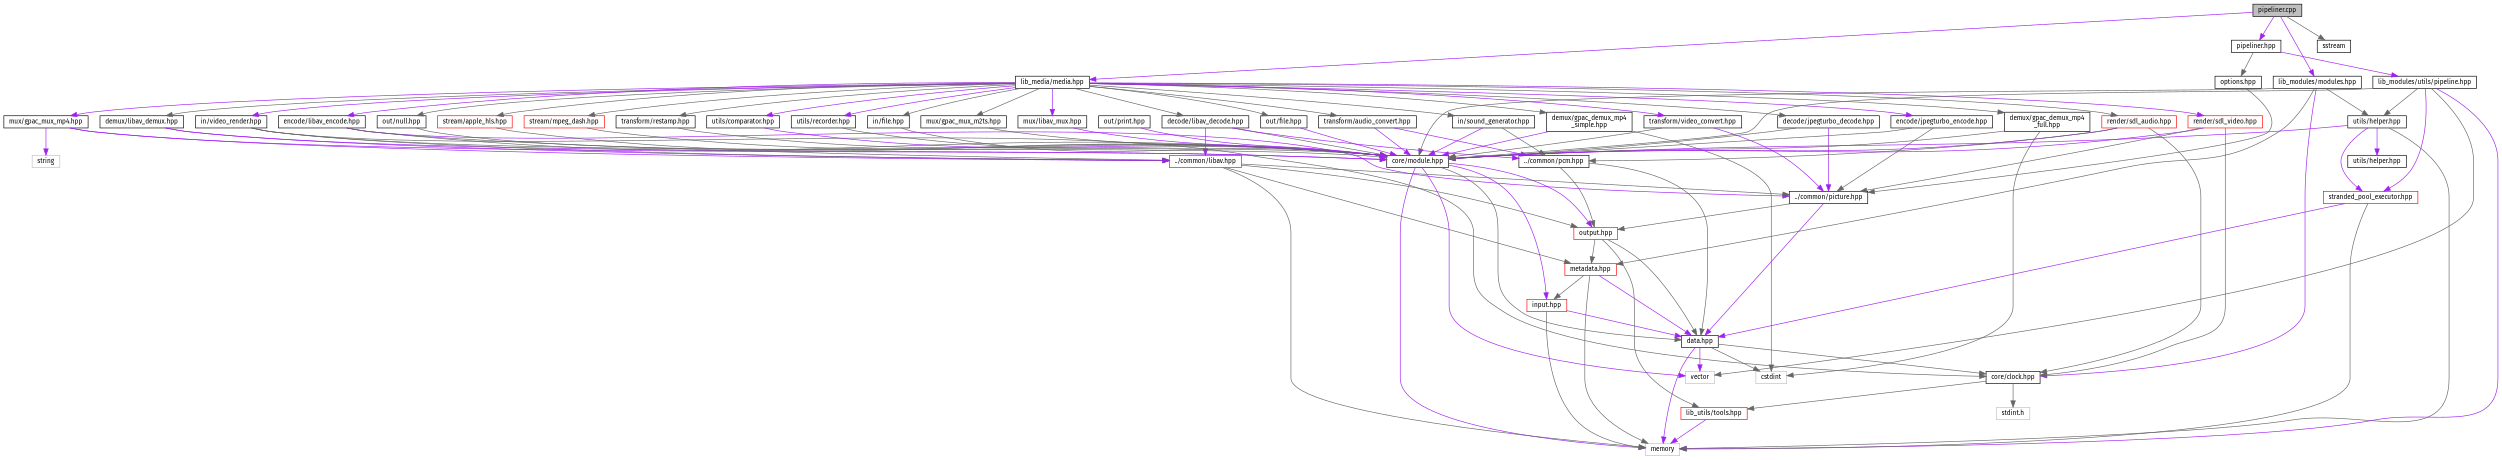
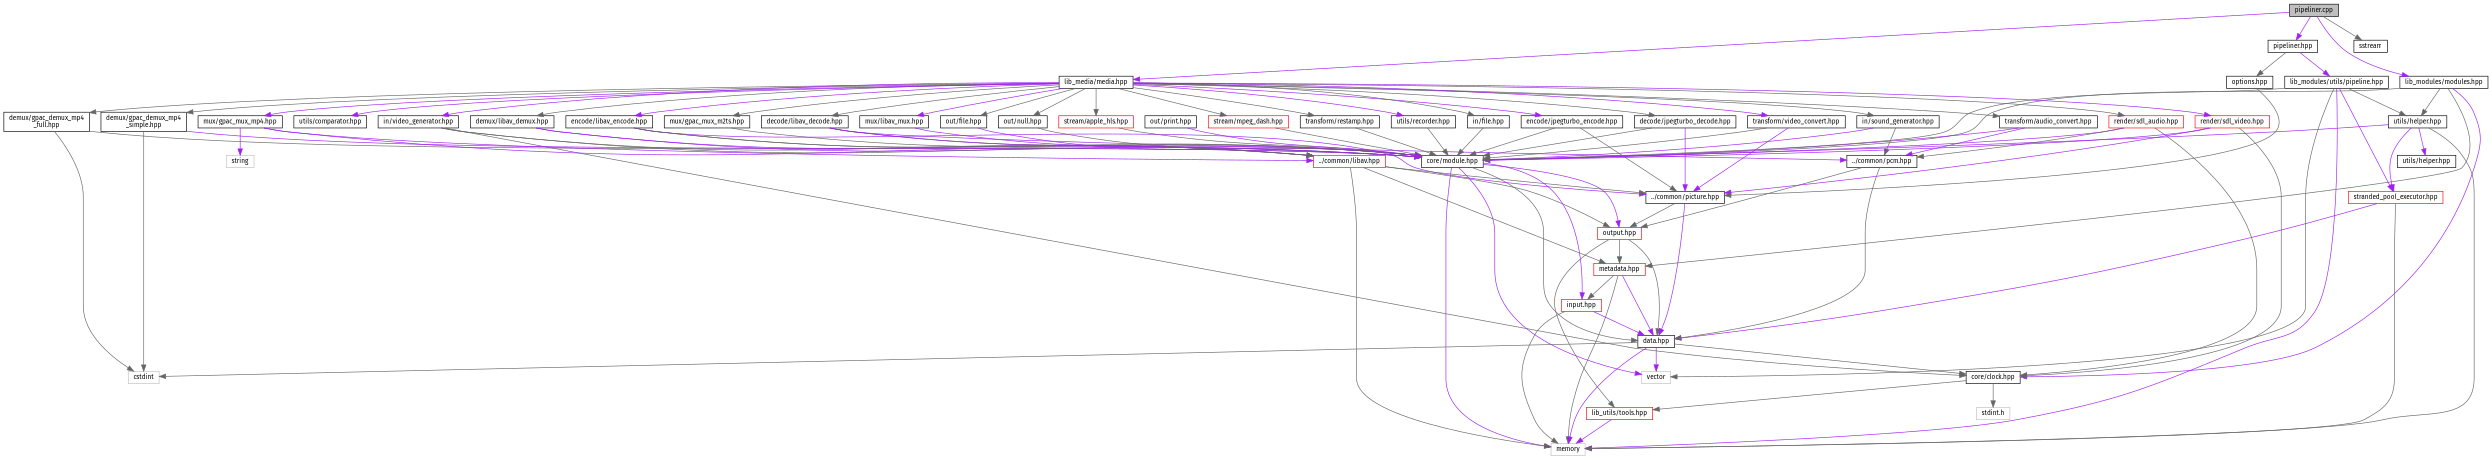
node "in/video_render.hpp": label "in/video_render.hpp" -> "in/video_generator.hpp"
edge "utils/comparator.hpp" -> "core/module.hpp": removed
edge "render/sdl_video.hpp" -> "../common/picture.hpp": color gray40 -> purple
